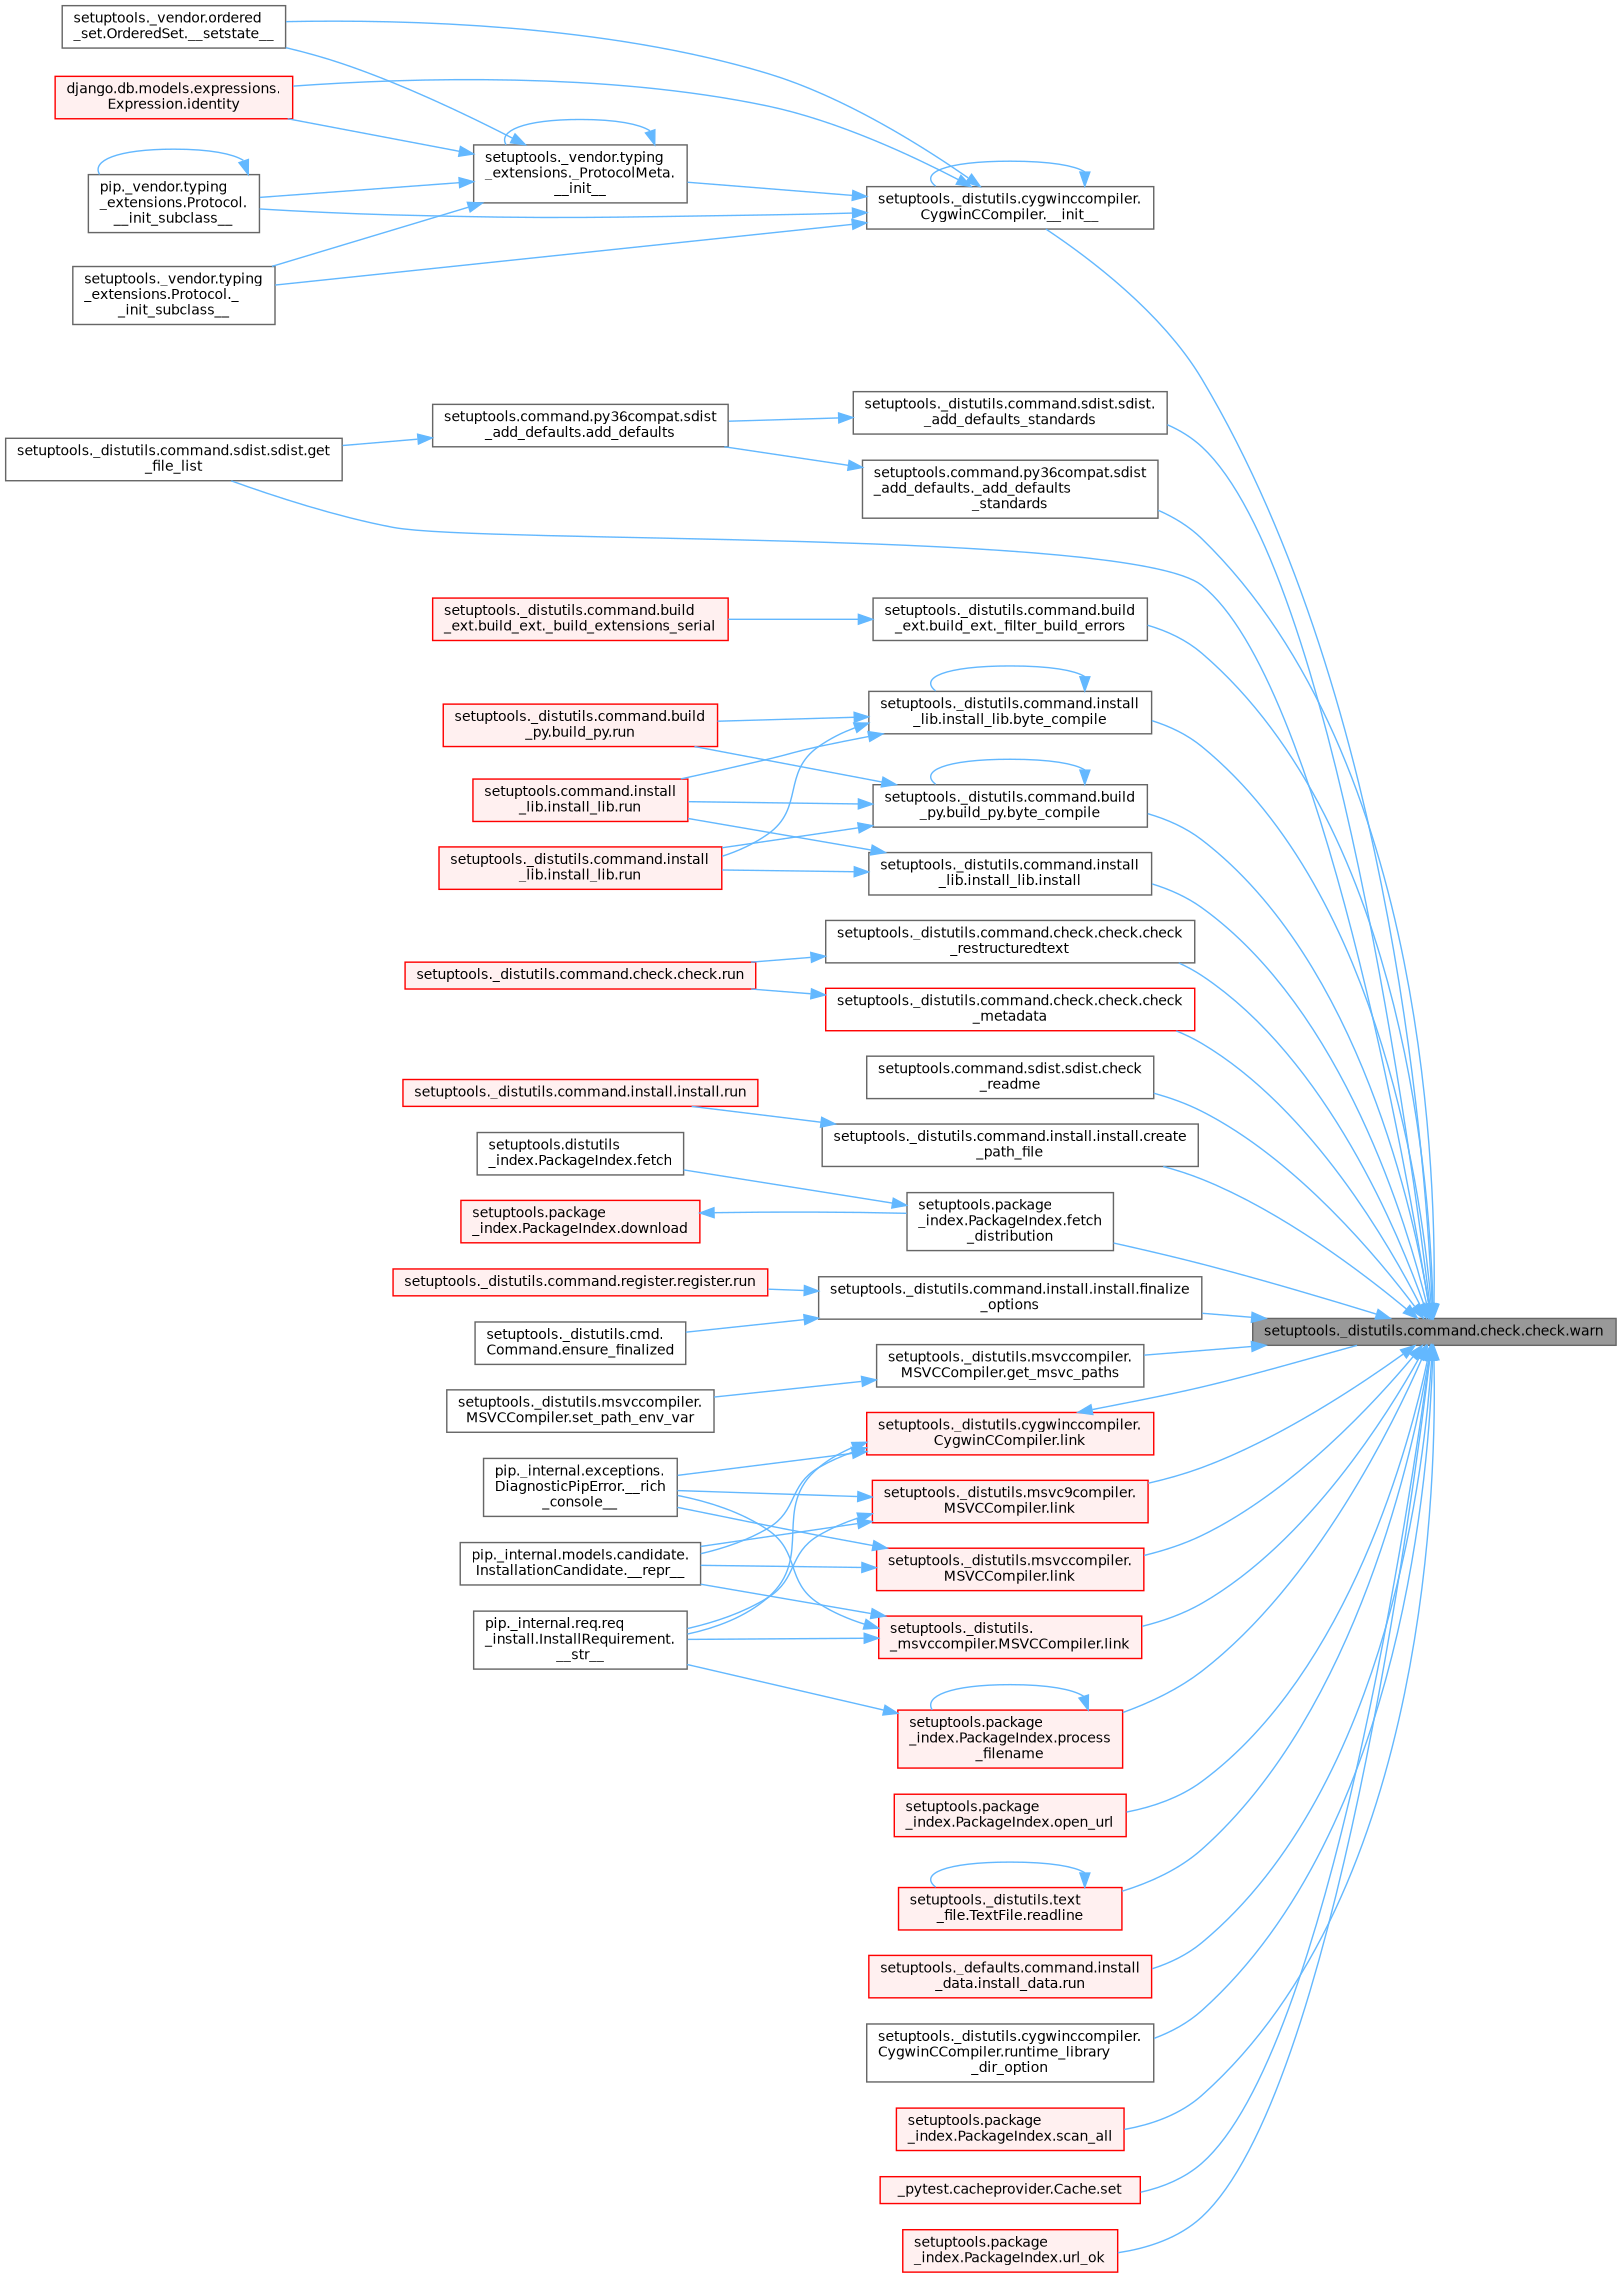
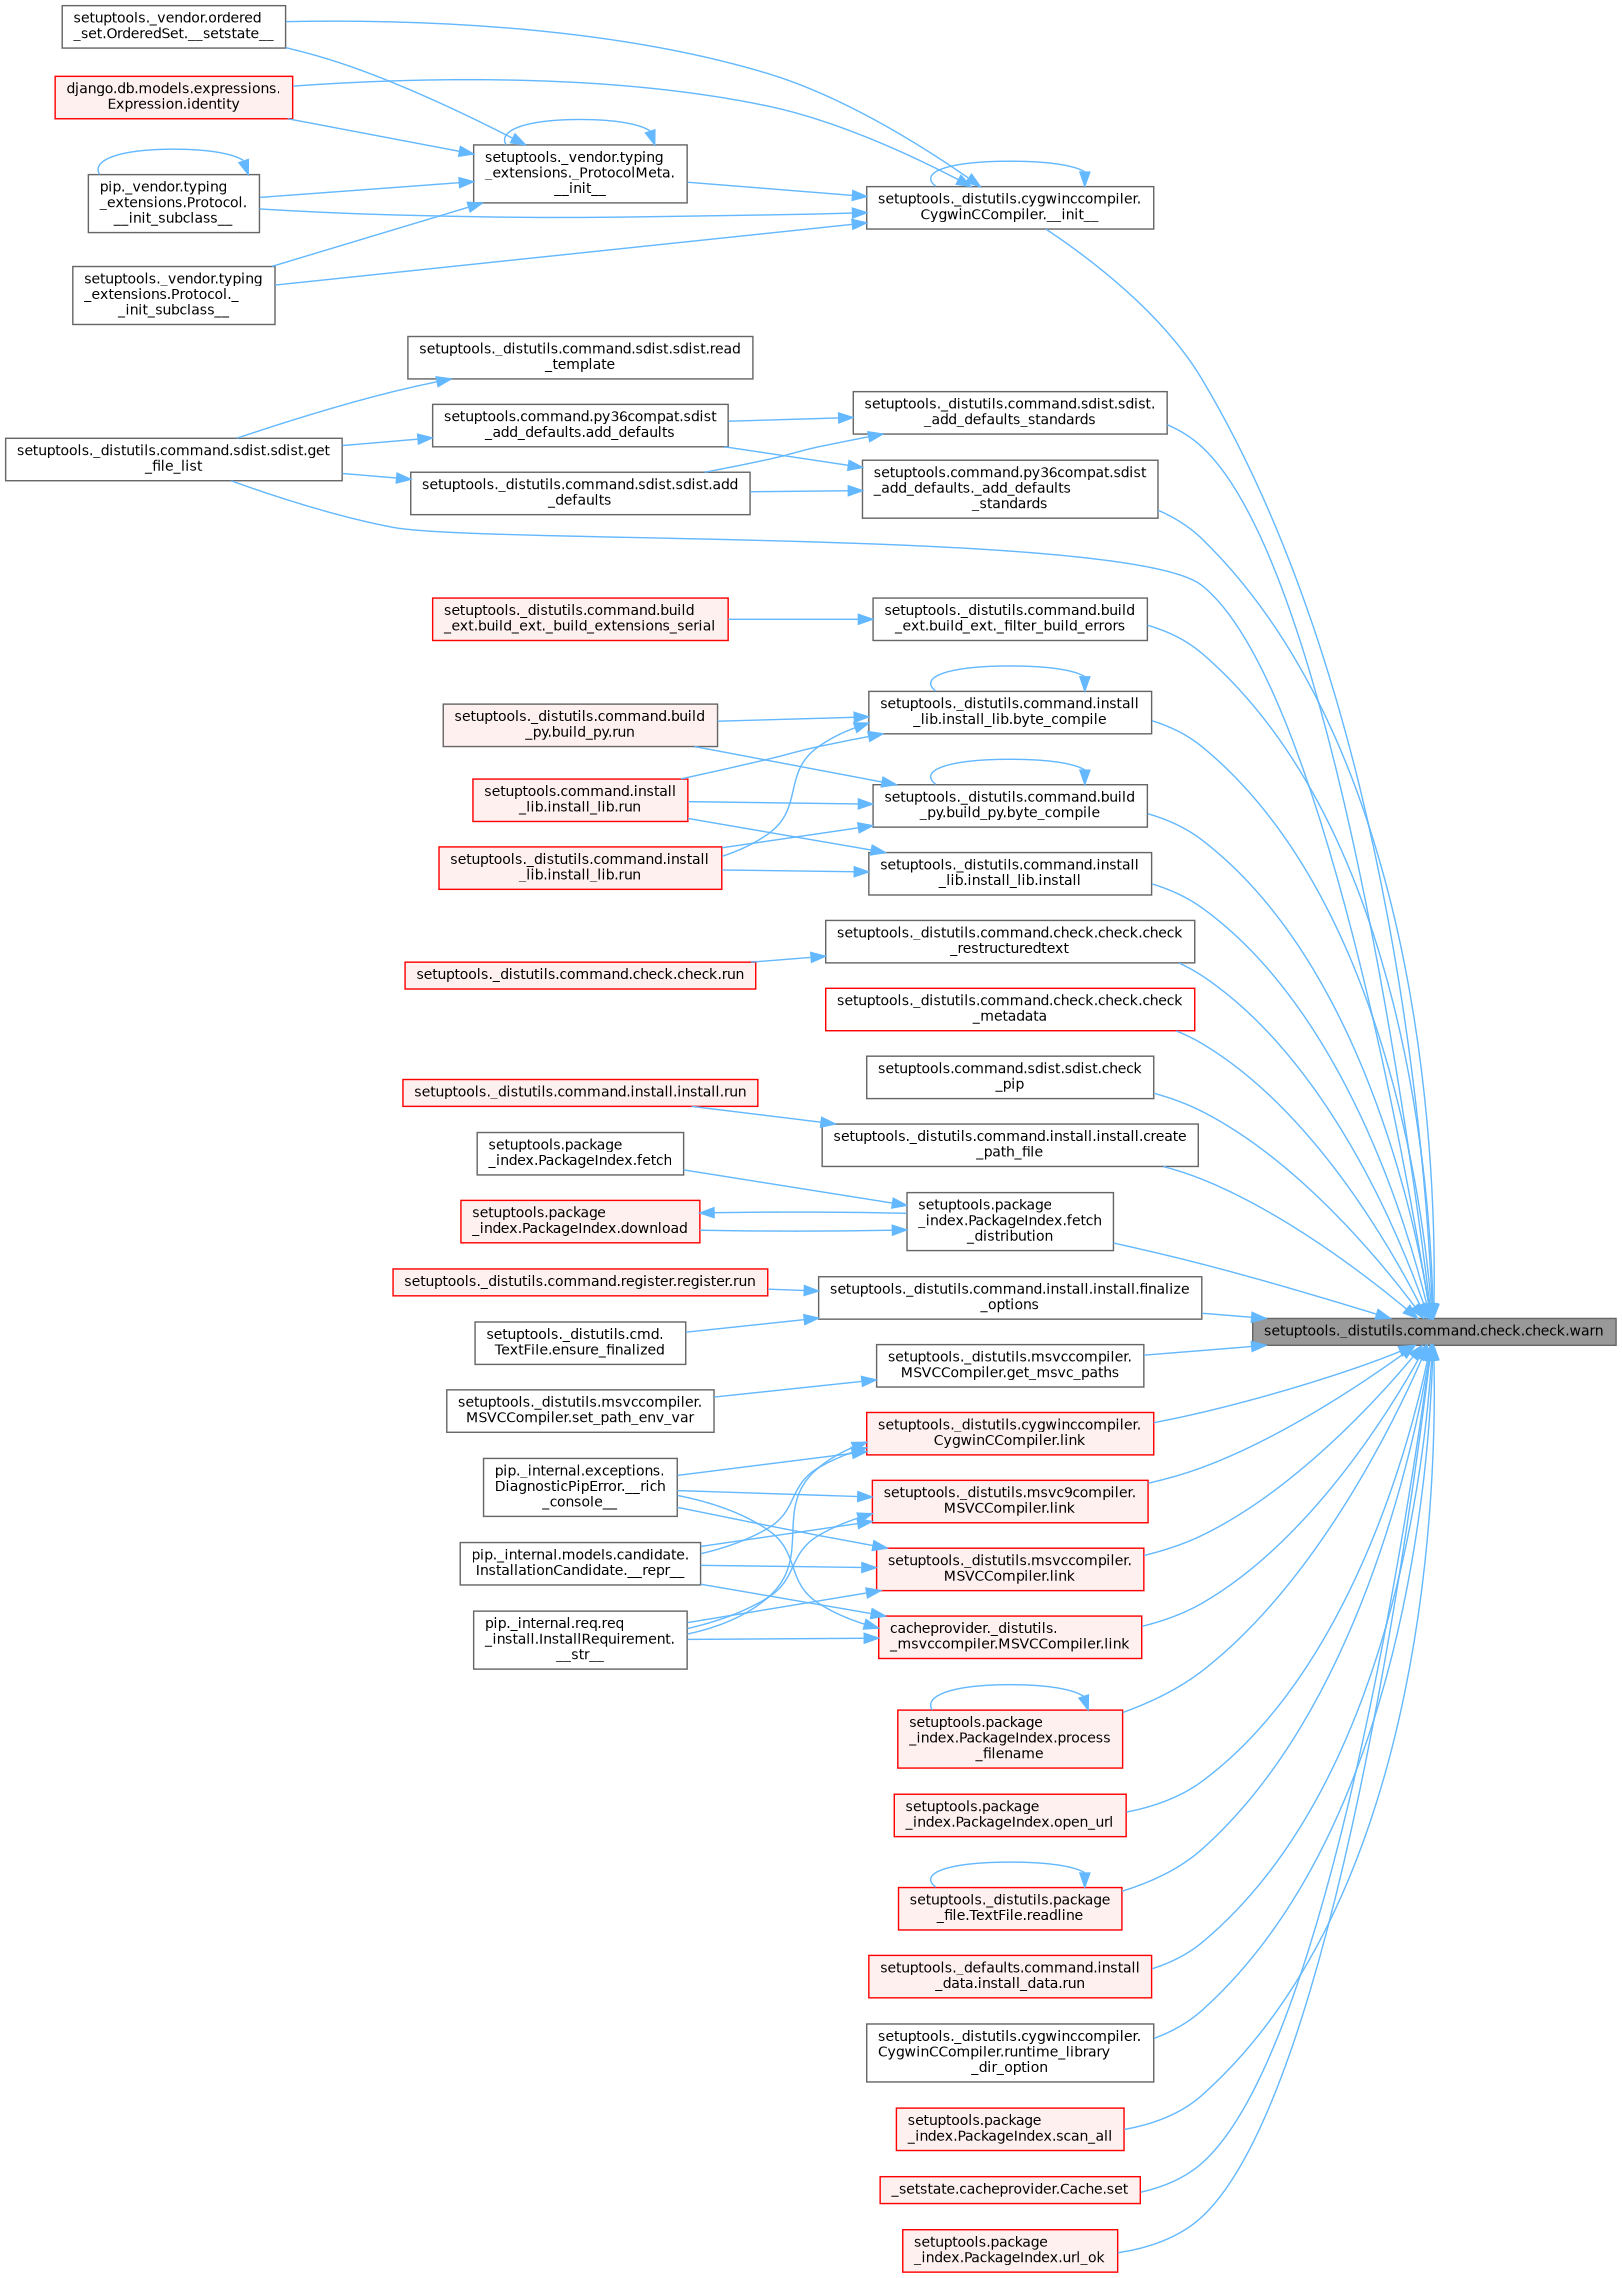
node "setuptools._distutils.command.sdist.sdist.read _template": added
node "setuptools._distutils.command.sdist.sdist.add _defaults": added
node "setuptools._distutils.command.build _py.build_py.run": color red -> grey40
edge "setuptools._distutils.command.check.check.run" -> "setuptools._distutils.command.check.check.check _metadata": removed
node "setuptools.command.sdist.sdist.check _readme": label "setuptools.command.sdist.sdist.check _readme" -> "setuptools.command.sdist.sdist.check _pip"
node "setuptools.distutils _index.PackageIndex.fetch": label "setuptools.distutils _index.PackageIndex.fetch" -> "setuptools.package _index.PackageIndex.fetch"
edge "setuptools.package _index.PackageIndex.download" -> "setuptools.package _index.PackageIndex.fetch _distribution": added
node "setuptools._distutils.cmd. Command.ensure_finalized": label "setuptools._distutils.cmd. Command.ensure_finalized" -> "setuptools._distutils.cmd. TextFile.ensure_finalized"
edge "setuptools._distutils.command.check.check.warn" -> "setuptools._distutils.cygwinccompiler. CygwinCCompiler.link": reversed
node "setuptools._distutils. _msvccompiler.MSVCCompiler.link": label "setuptools._distutils. _msvccompiler.MSVCCompiler.link" -> "cacheprovider._distutils. _msvccompiler.MSVCCompiler.link"
edge "pip._internal.req.req _install.InstallRequirement. __str__" -> "setuptools.package _index.PackageIndex.process _filename": now "pip._internal.req.req _install.InstallRequirement. __str__" -> "setuptools._distutils.msvccompiler. MSVCCompiler.link"
node "setuptools._distutils.text _file.TextFile.readline": label "setuptools._distutils.text _file.TextFile.readline" -> "setuptools._distutils.package _file.TextFile.readline"
node "_pytest.cacheprovider.Cache.set": label "_pytest.cacheprovider.Cache.set" -> "_setstate.cacheprovider.Cache.set"
